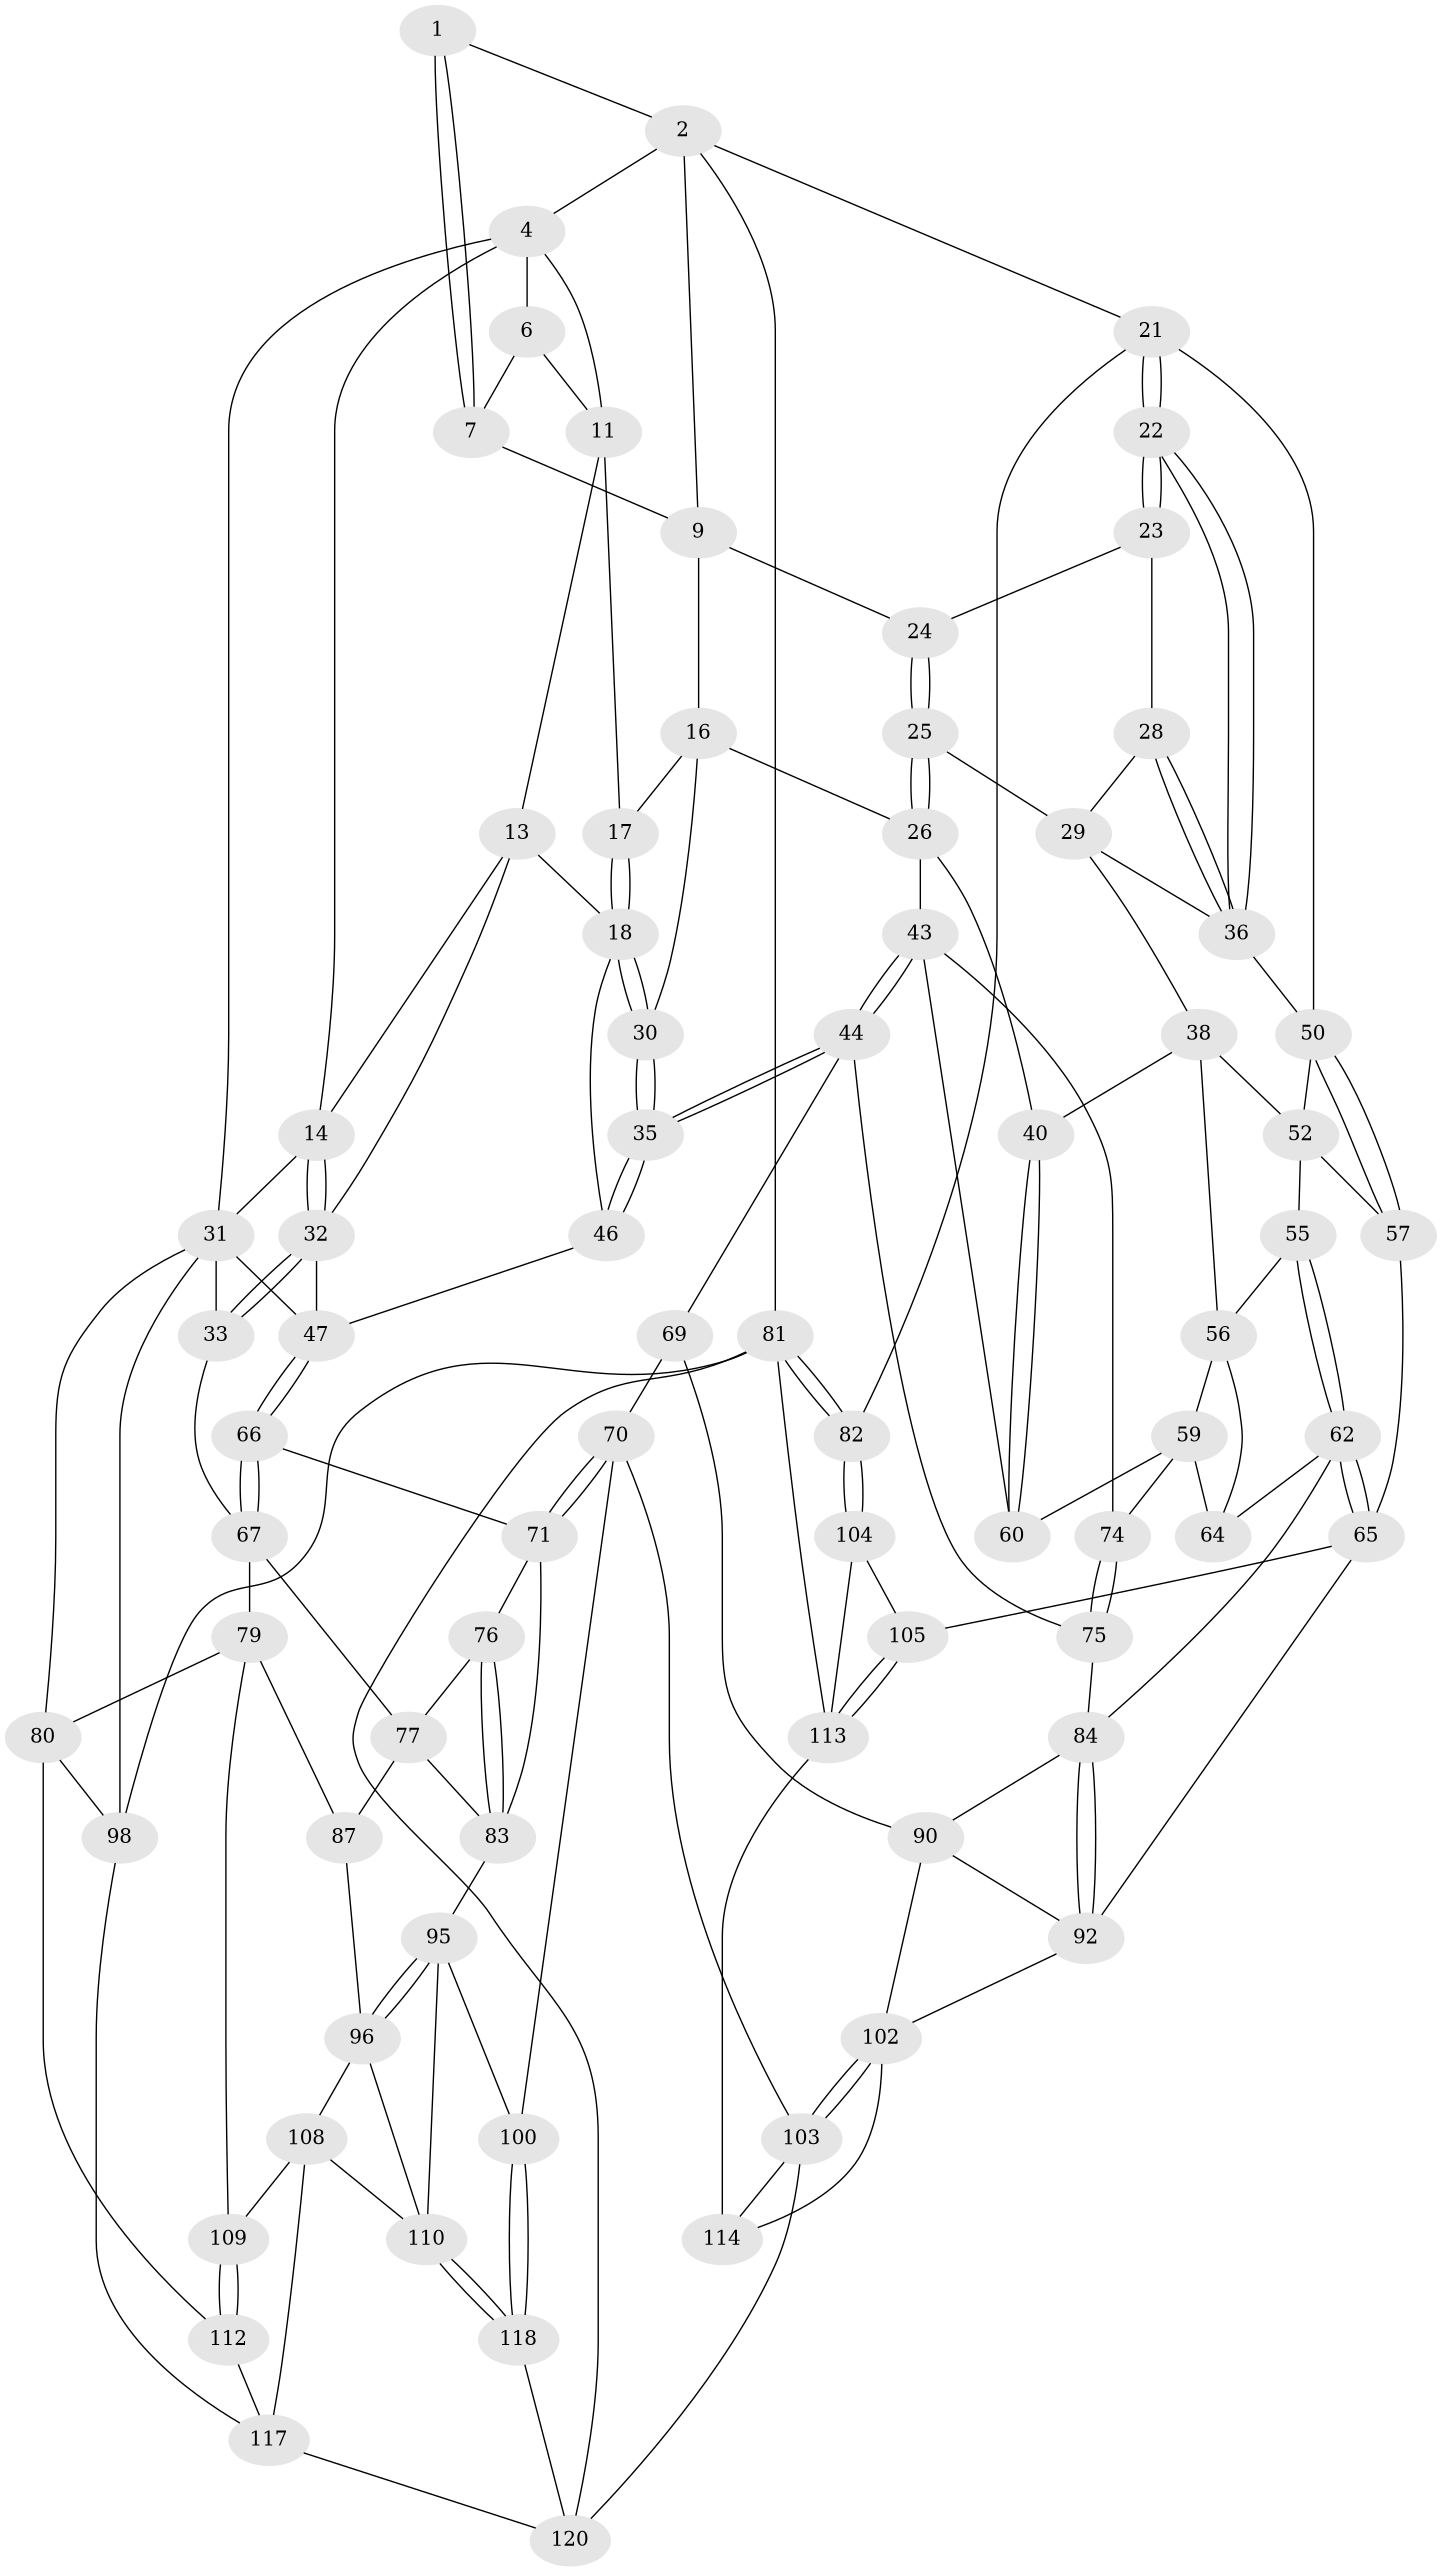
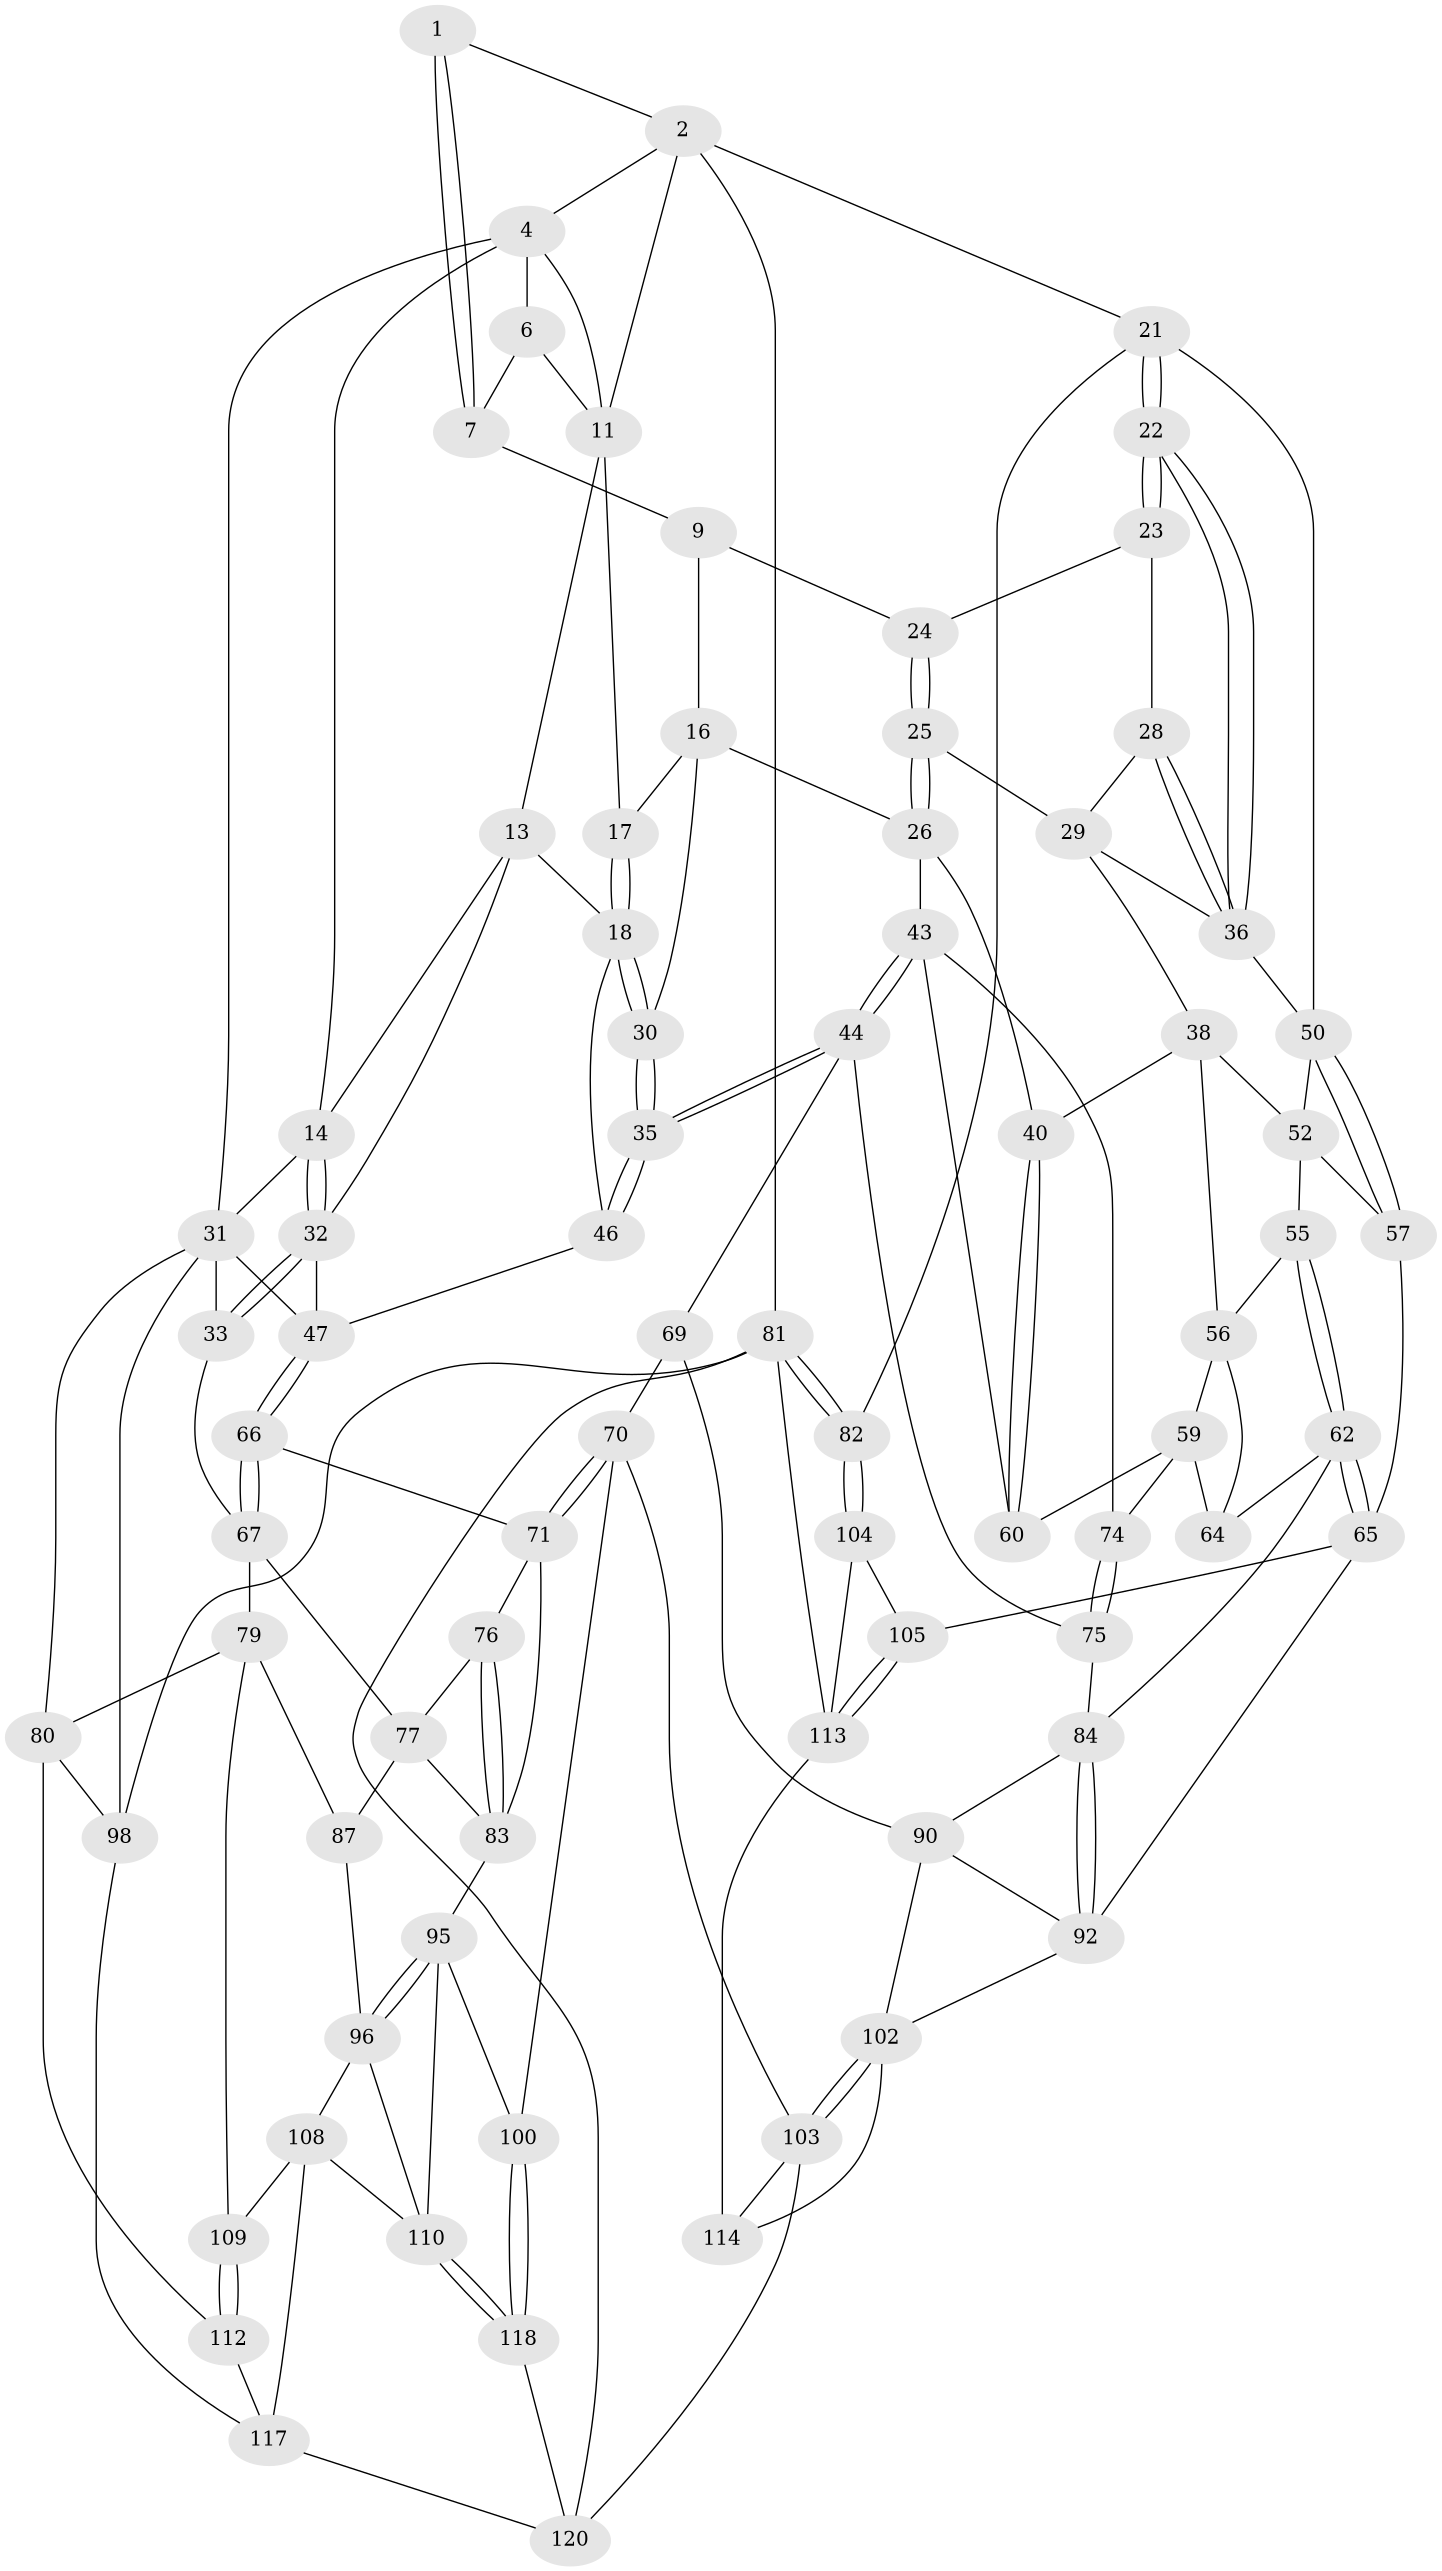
edge "2" -- "9": now "2" -- "11"
